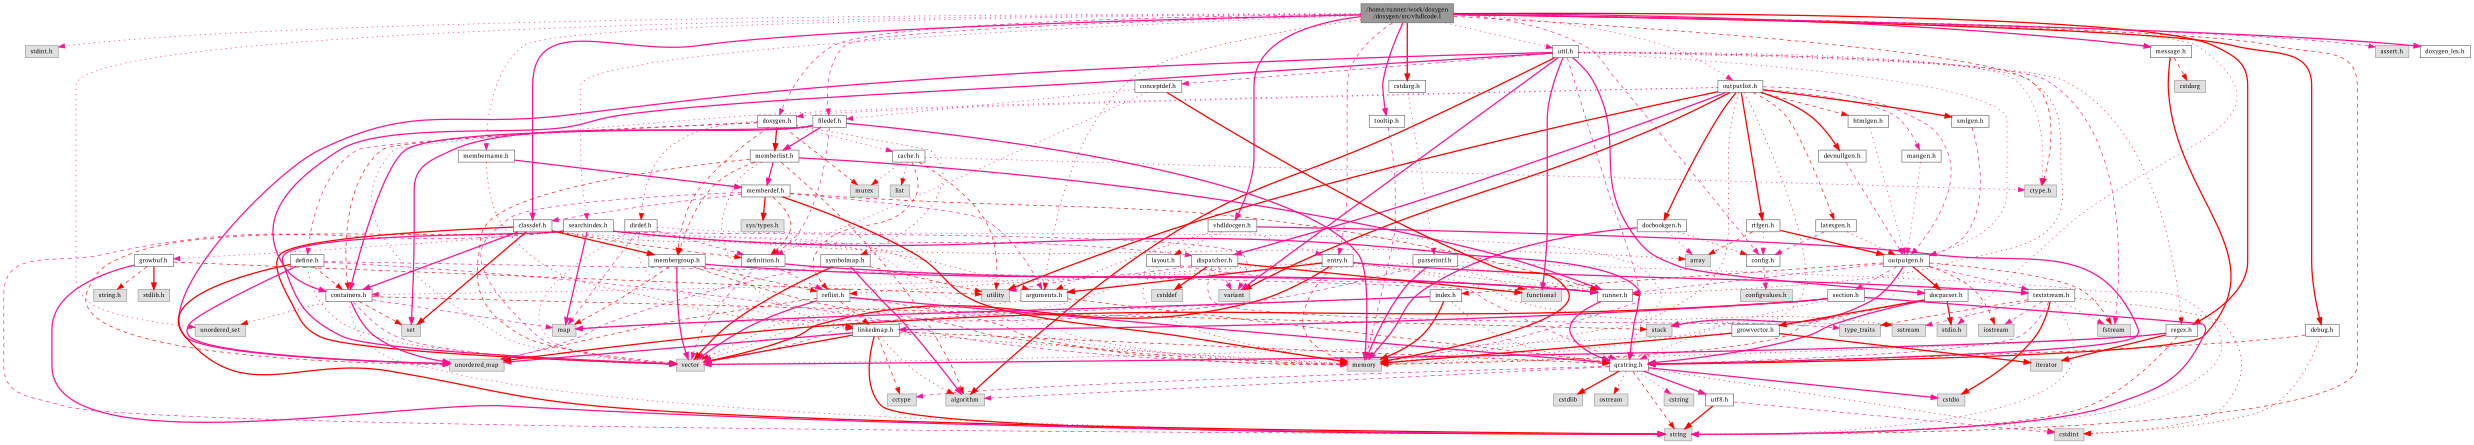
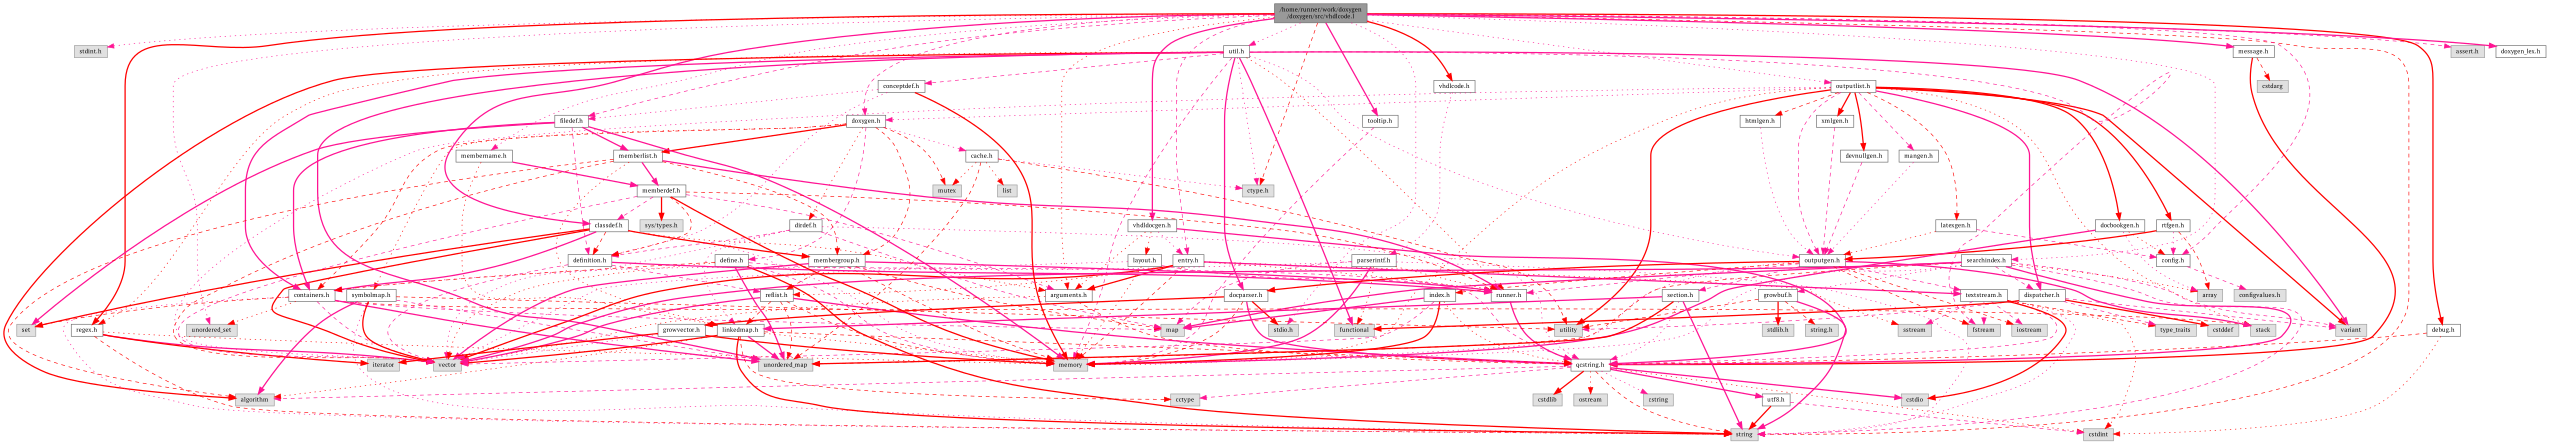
node "cstdarg.h": label "cstdarg.h" -> "vhdlcode.h"
edge "cache.h" -> "reflist.h": now "cache.h" -> "unordered_map"
edge "symbolmap.h" -> "string": added
